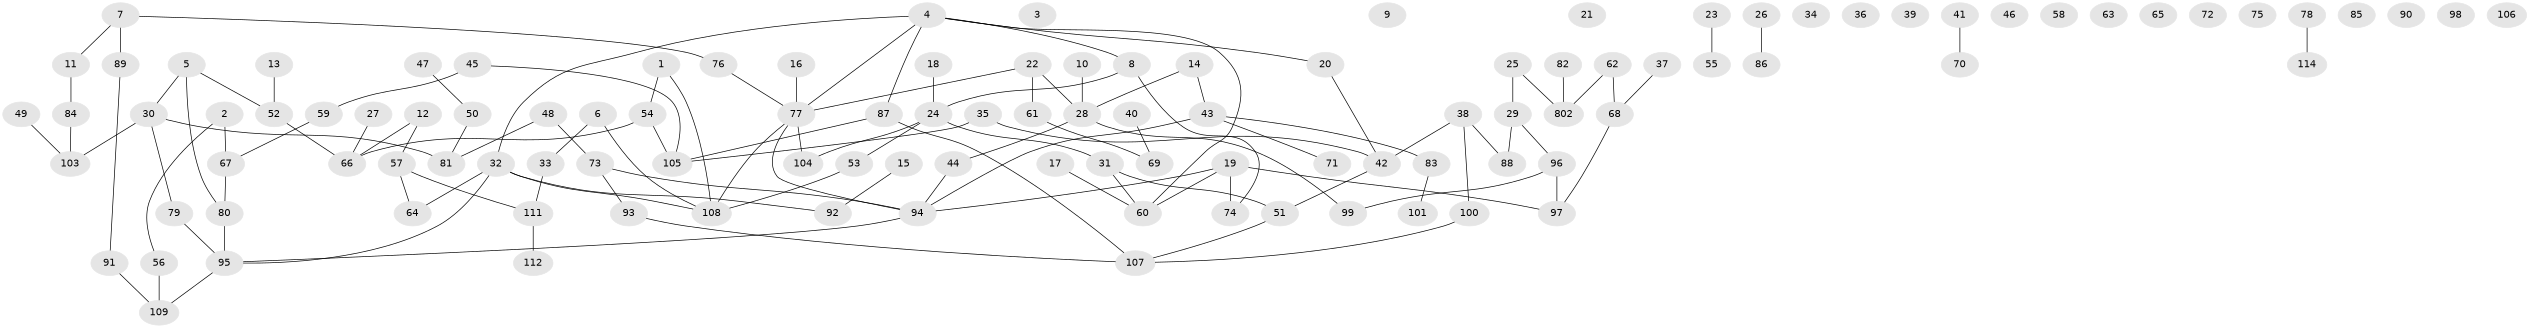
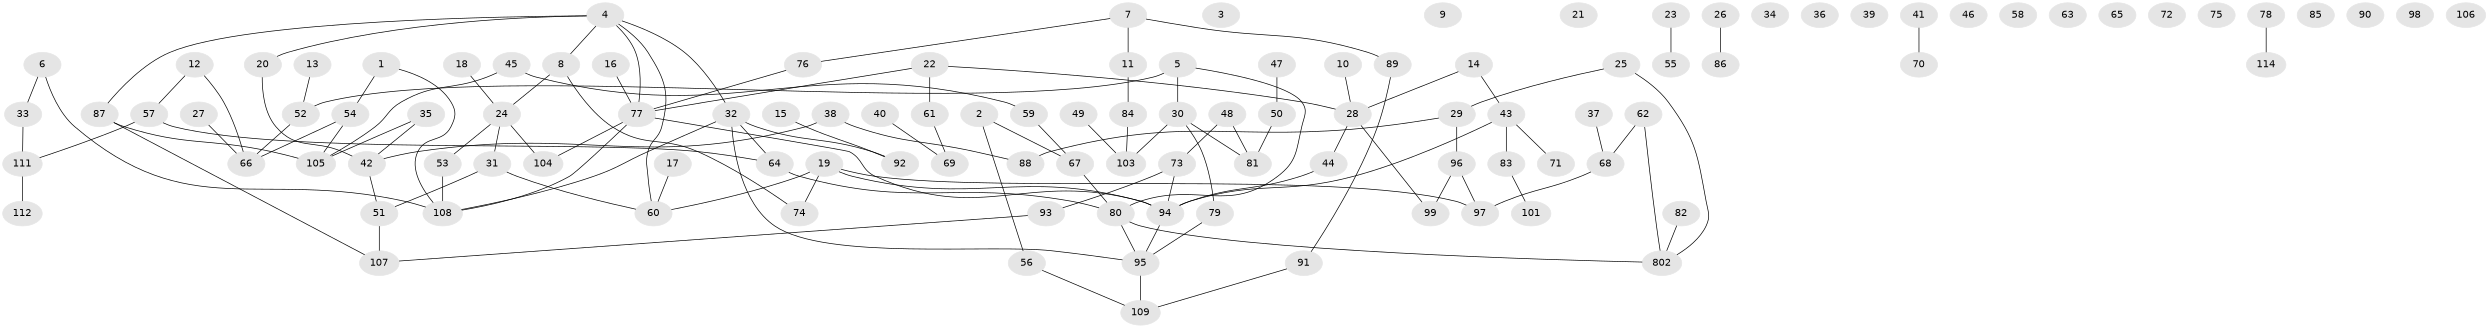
edge "64" -- "80": added
node "100": removed
edge "80" -- "802": added
